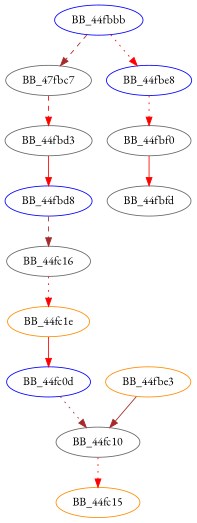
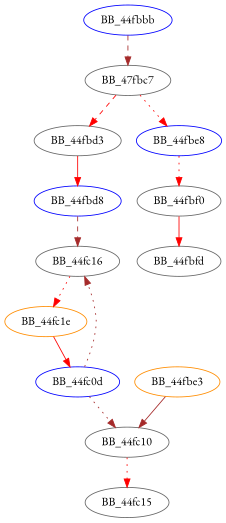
edge "BB_44fbbb" -> "BB_44fbe8": now "BB_47fbc7" -> "BB_44fbe8"
edge "BB_44fc0d" -> "BB_44fc16": added
node "BB_44fc15": color darkorange -> gray40
